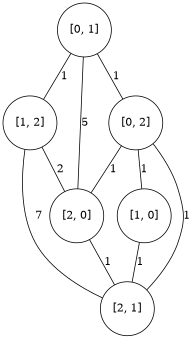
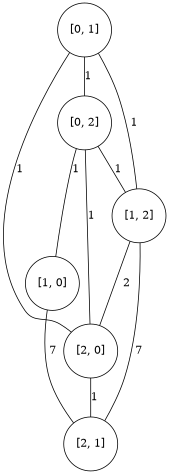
edge "[0, 1]" -- "[2, 0]": label "5" -> "1"
edge "[0, 2]" -- "[2, 1]": now "[0, 2]" -- "[1, 2]"
edge "[1, 0]" -- "[2, 1]": label "1" -> "7"
